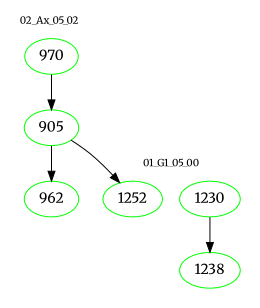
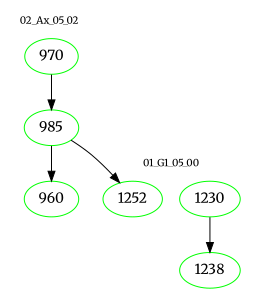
node "905": label "905" -> "985"
node "962": label "962" -> "960"
